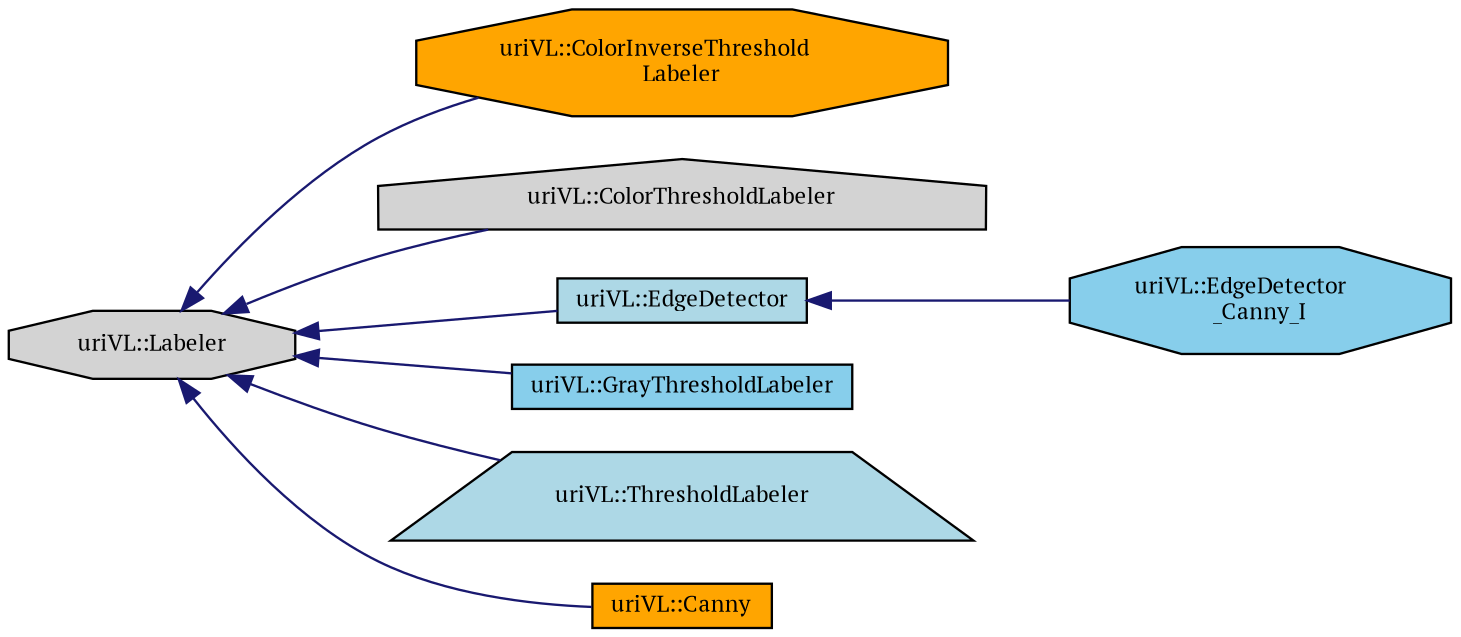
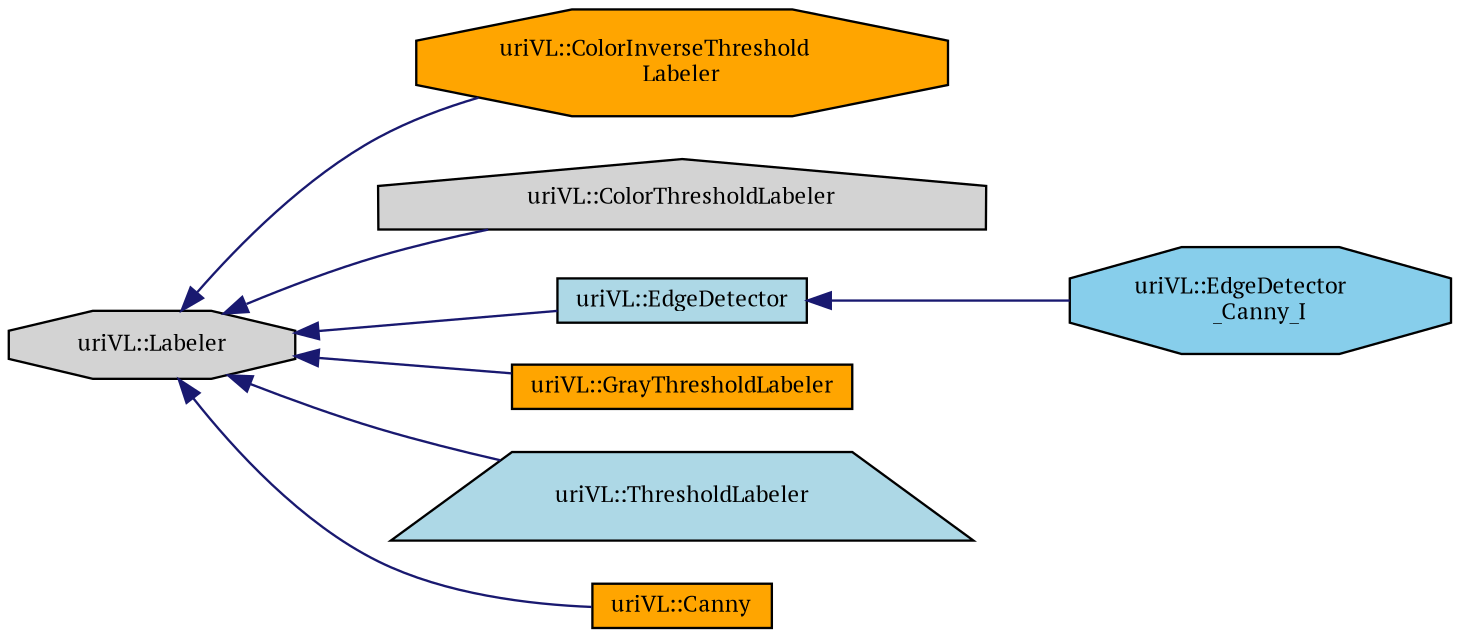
node "uriVL::GrayThresholdLabeler": fillcolor skyblue -> orange
